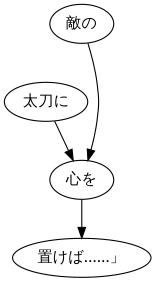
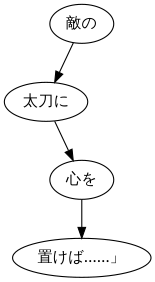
edge "敵の" -> "心を": now "敵の" -> "太刀に"
